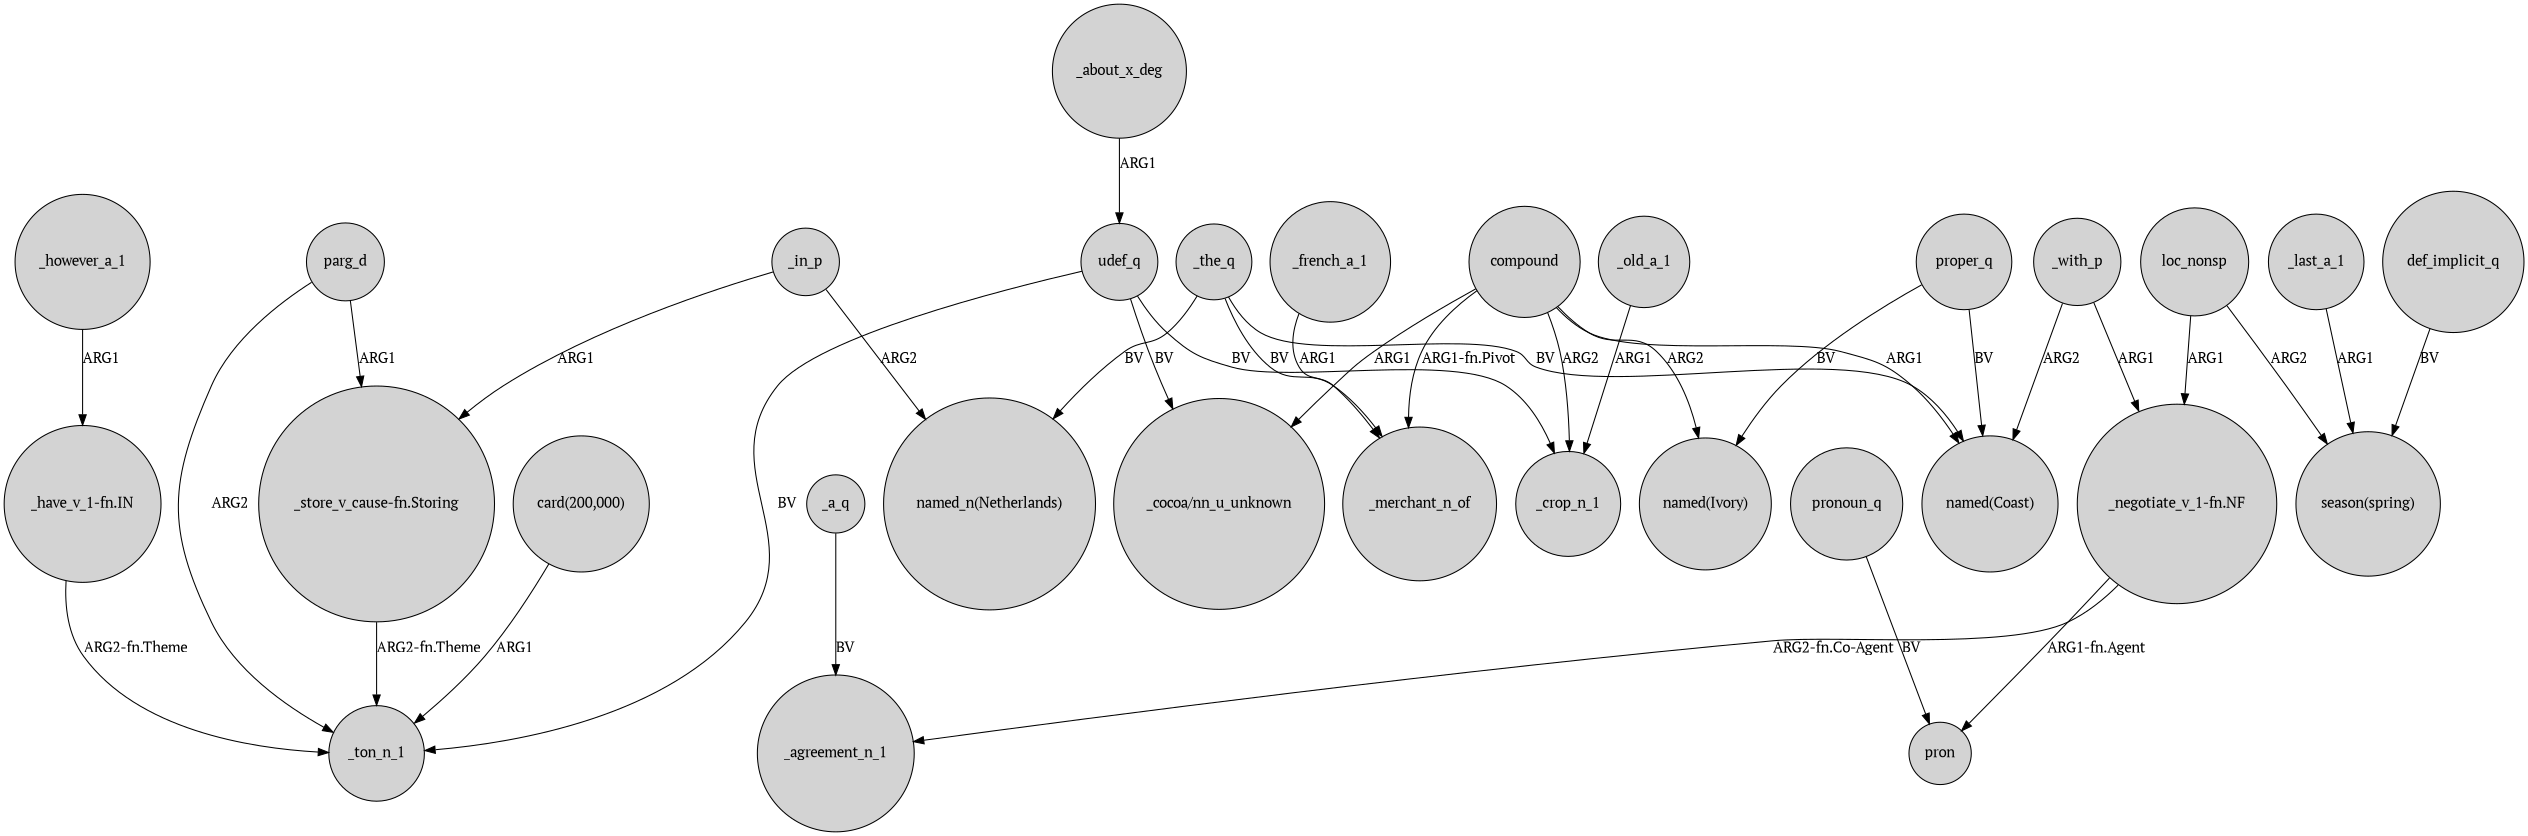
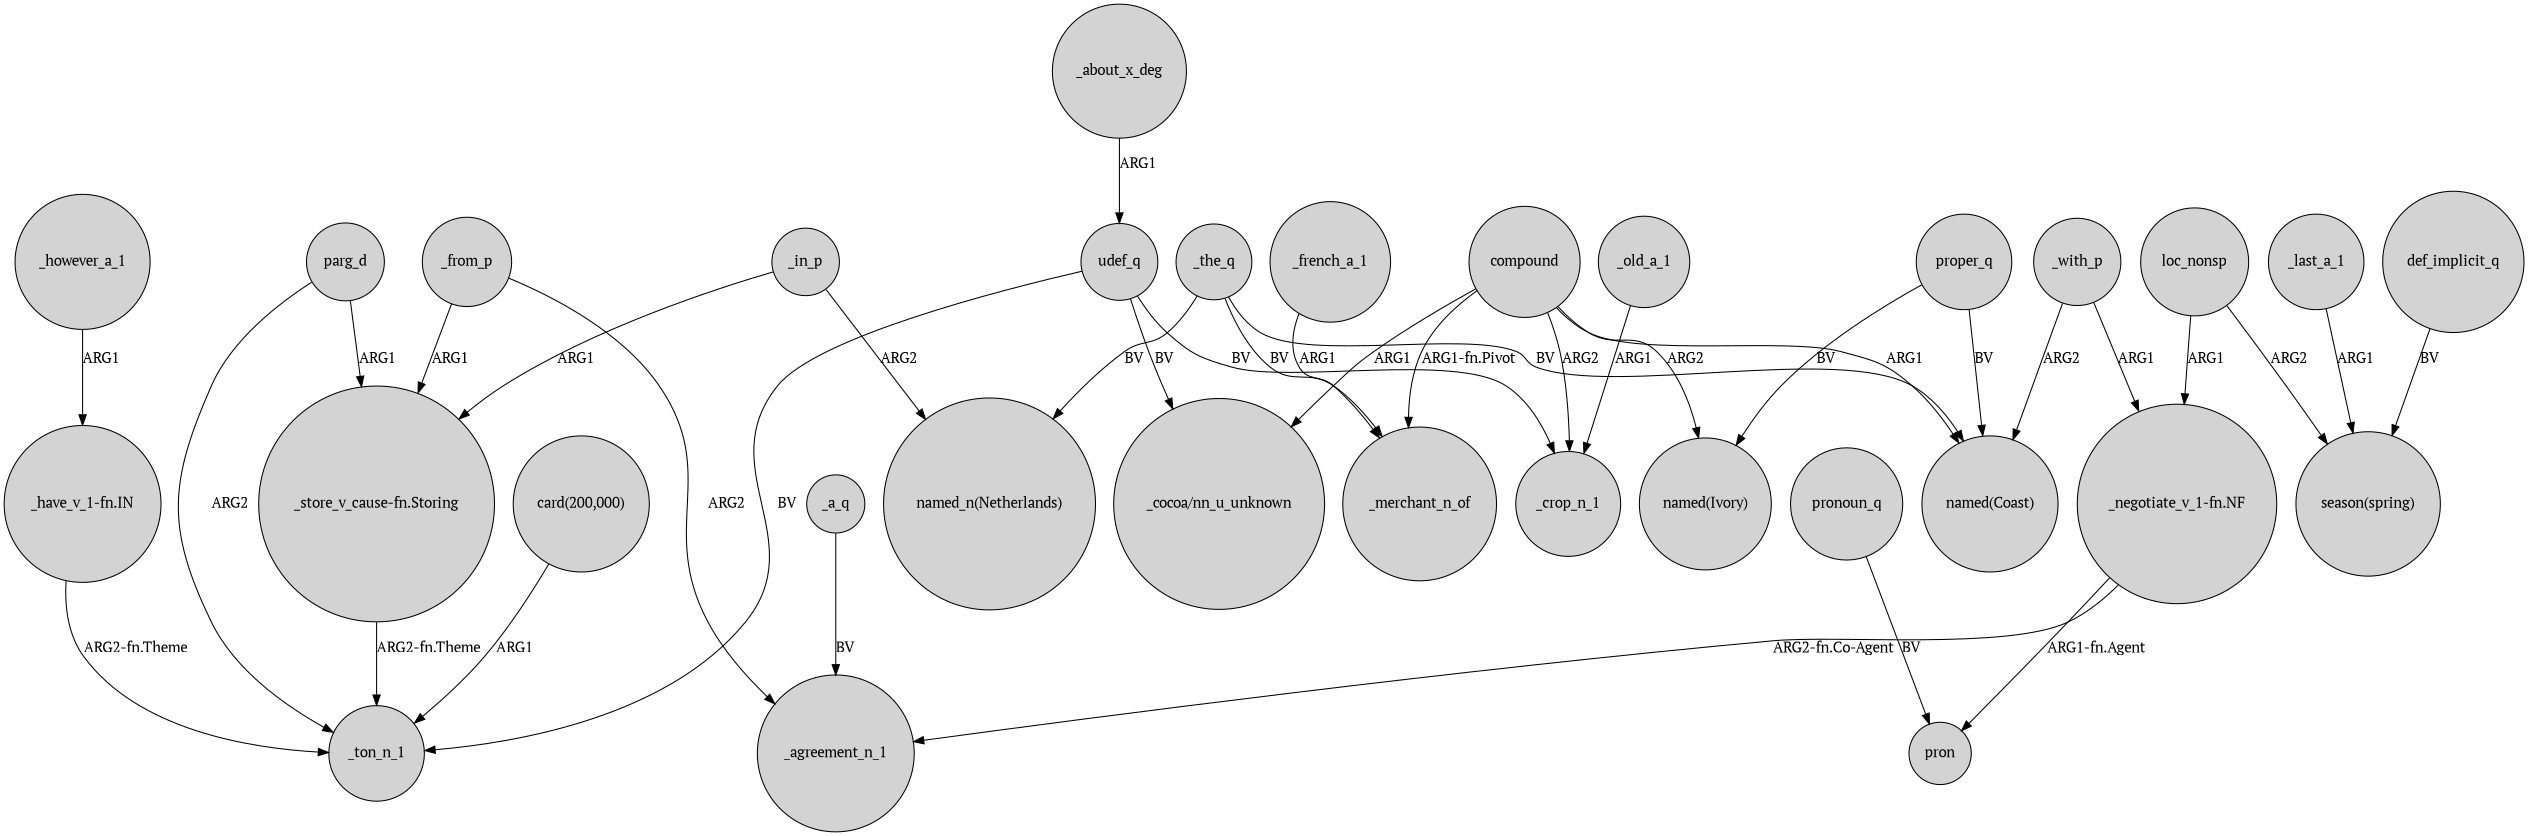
node "_from_p": added
